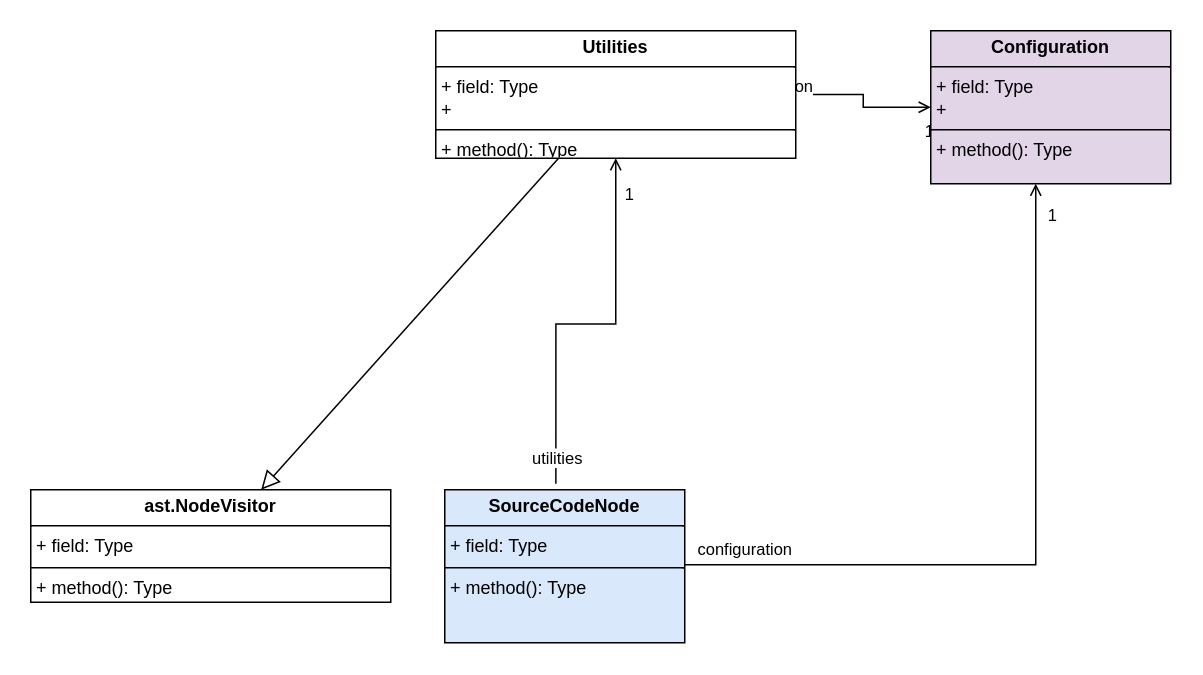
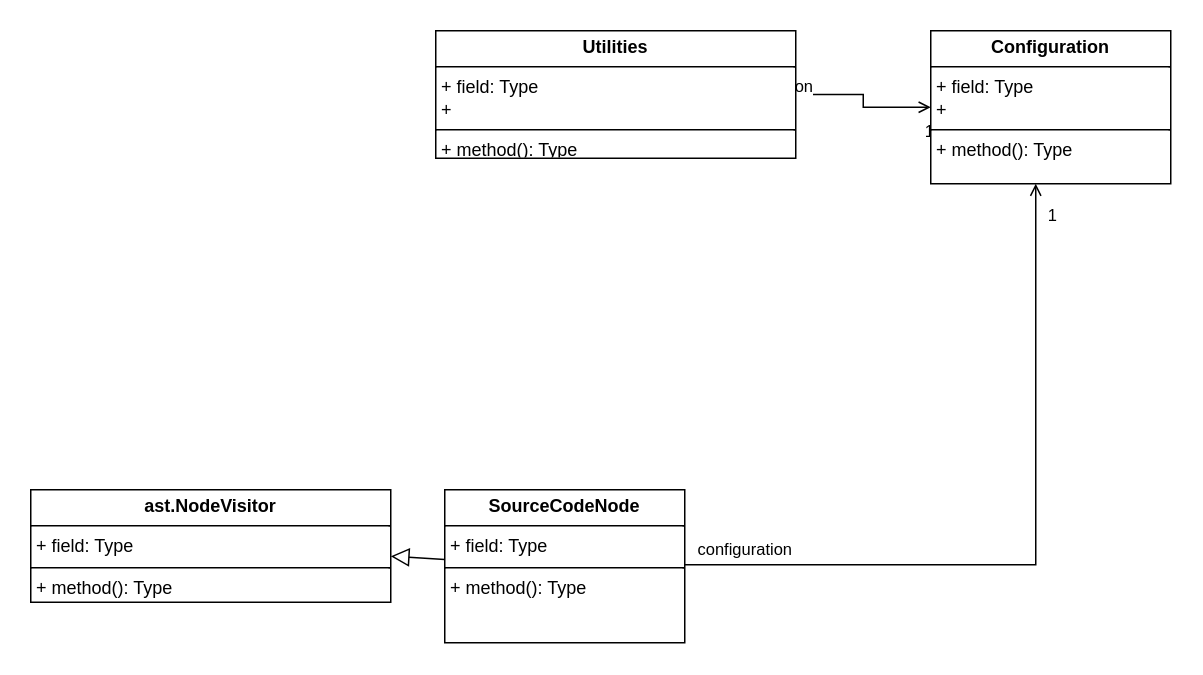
node "Configuration + field: Type + + method(): Type": fillcolor #e1d5e7 -> #ffffff
edge "Utilities + field: Type + + method(): Type" -> "ast.NodeVisitor + field: Type + method(): Type": now "SourceCodeNode + field: Type + method(): Type" -> "ast.NodeVisitor + field: Type + method(): Type"
edge "SourceCodeNode + field: Type + method(): Type" -> "Utilities + field: Type + + method(): Type": removed, labels "utilities", "1"
node "SourceCodeNode + field: Type + method(): Type": fillcolor #dae8fc -> #ffffff
